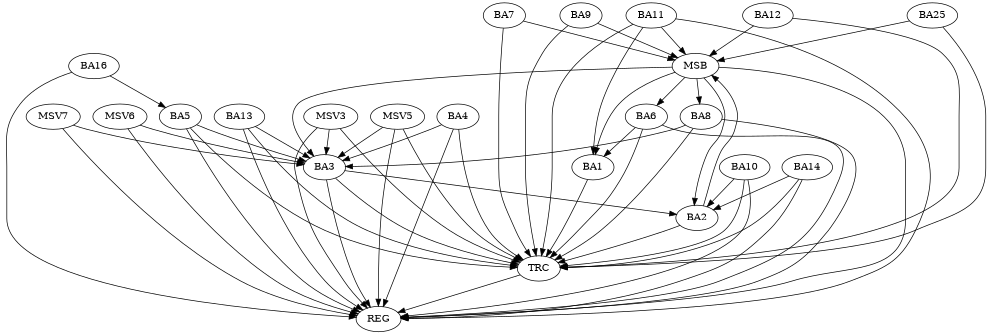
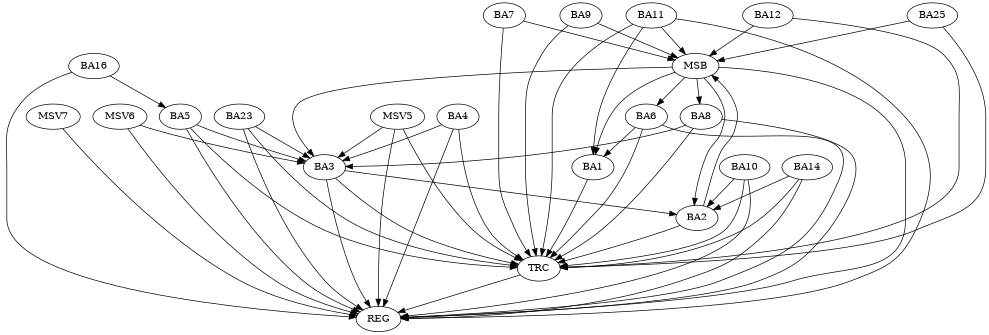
node "BA13": label "BA13" -> "BA23"
node "MSV3": removed
edge "MSV7" -> "BA3": removed
